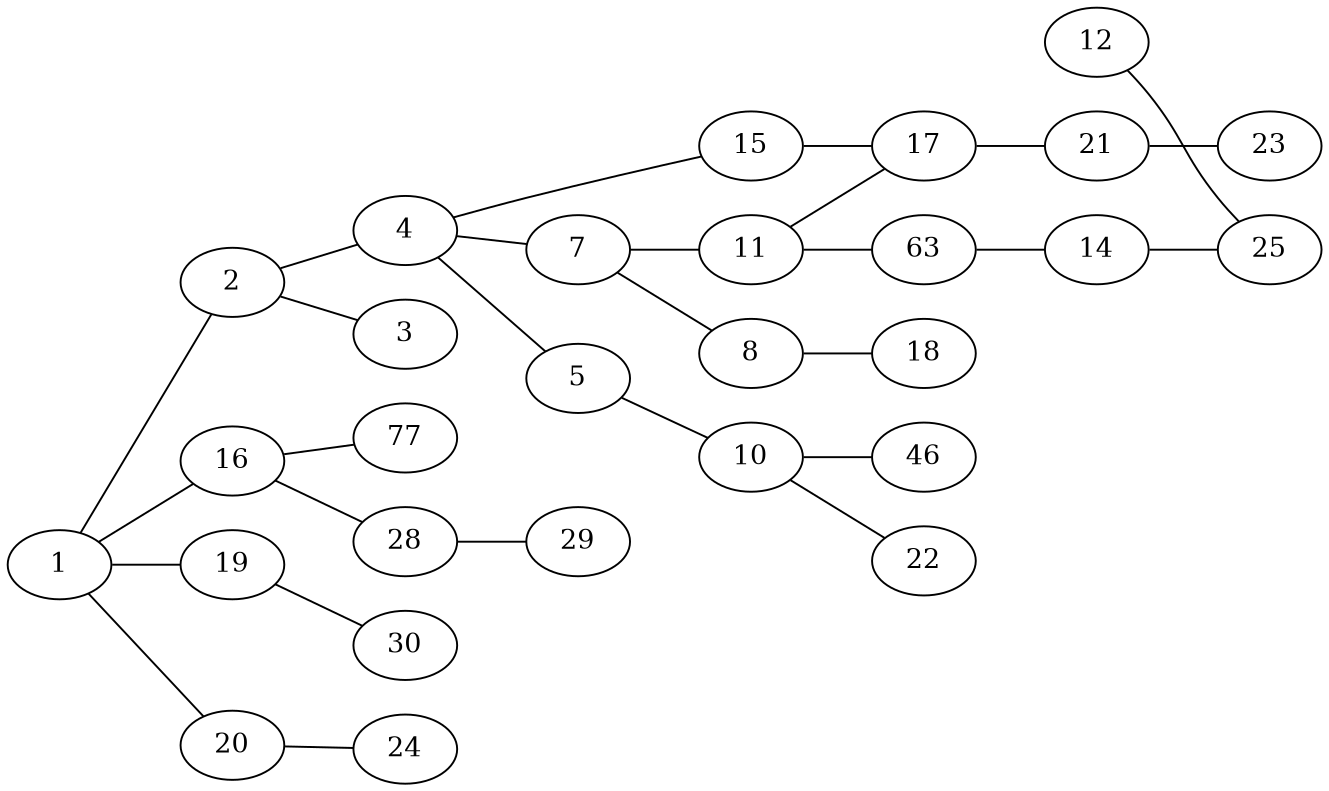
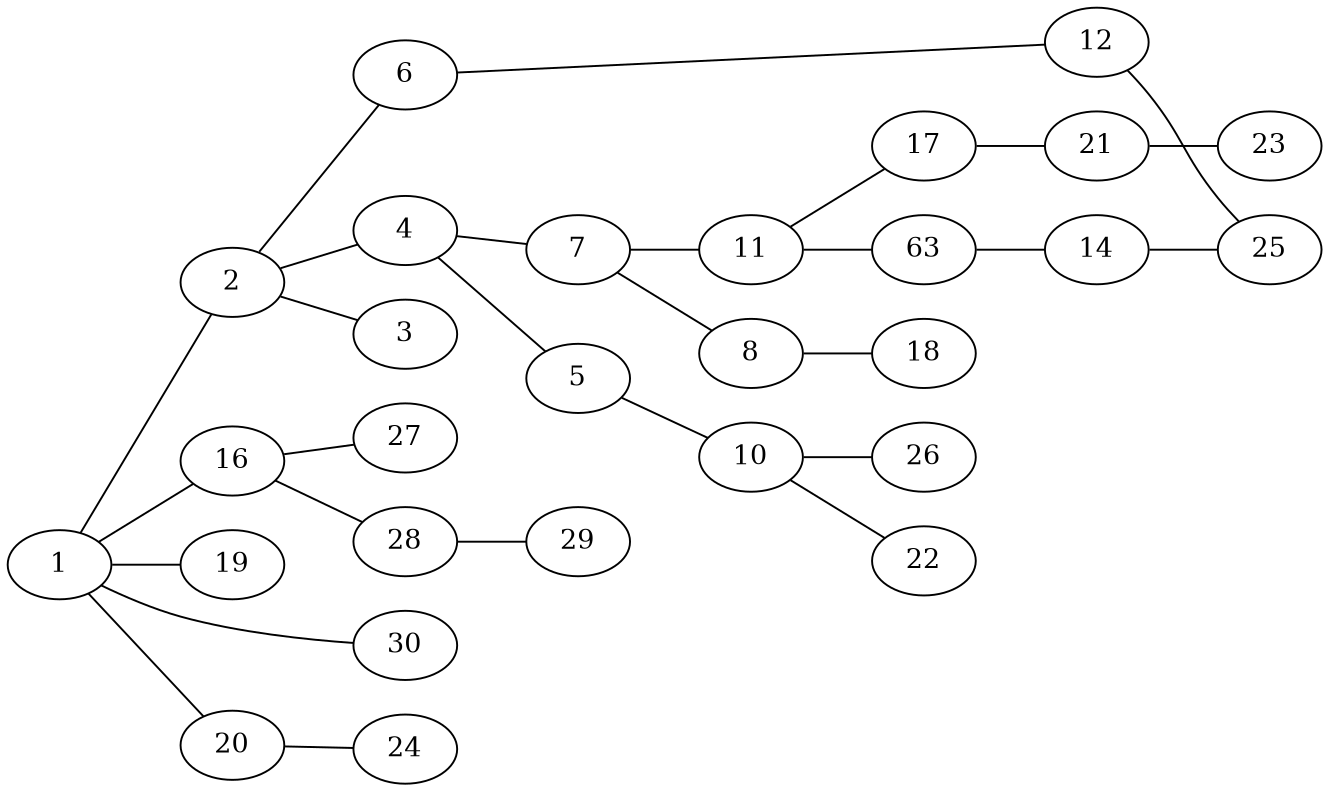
node "6": added
node "15": removed
node "77": label "77" -> "27"
node "46": label "46" -> "26"
edge "19" -- "30": now "1" -- "30"
